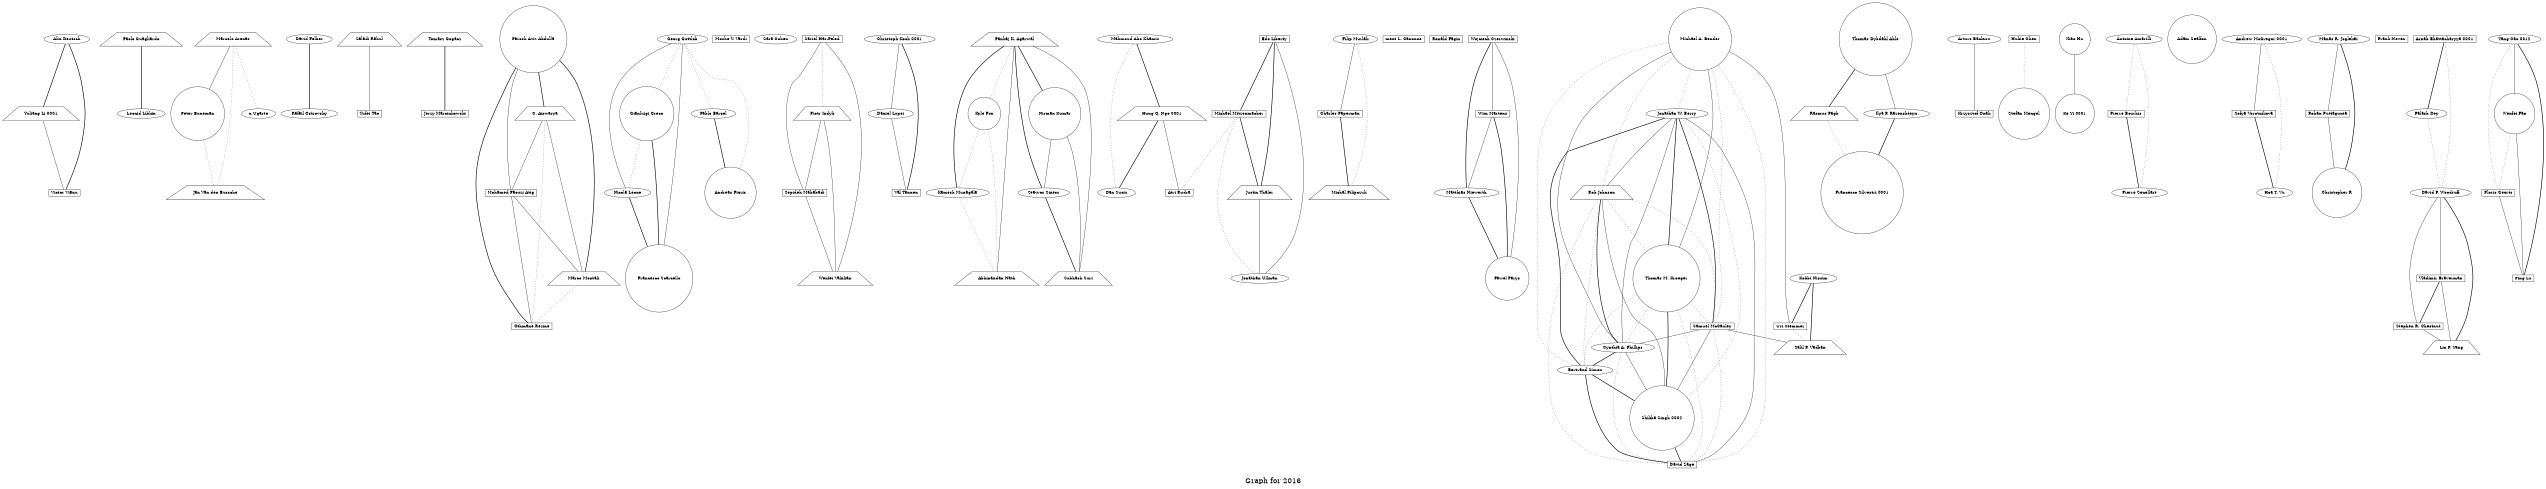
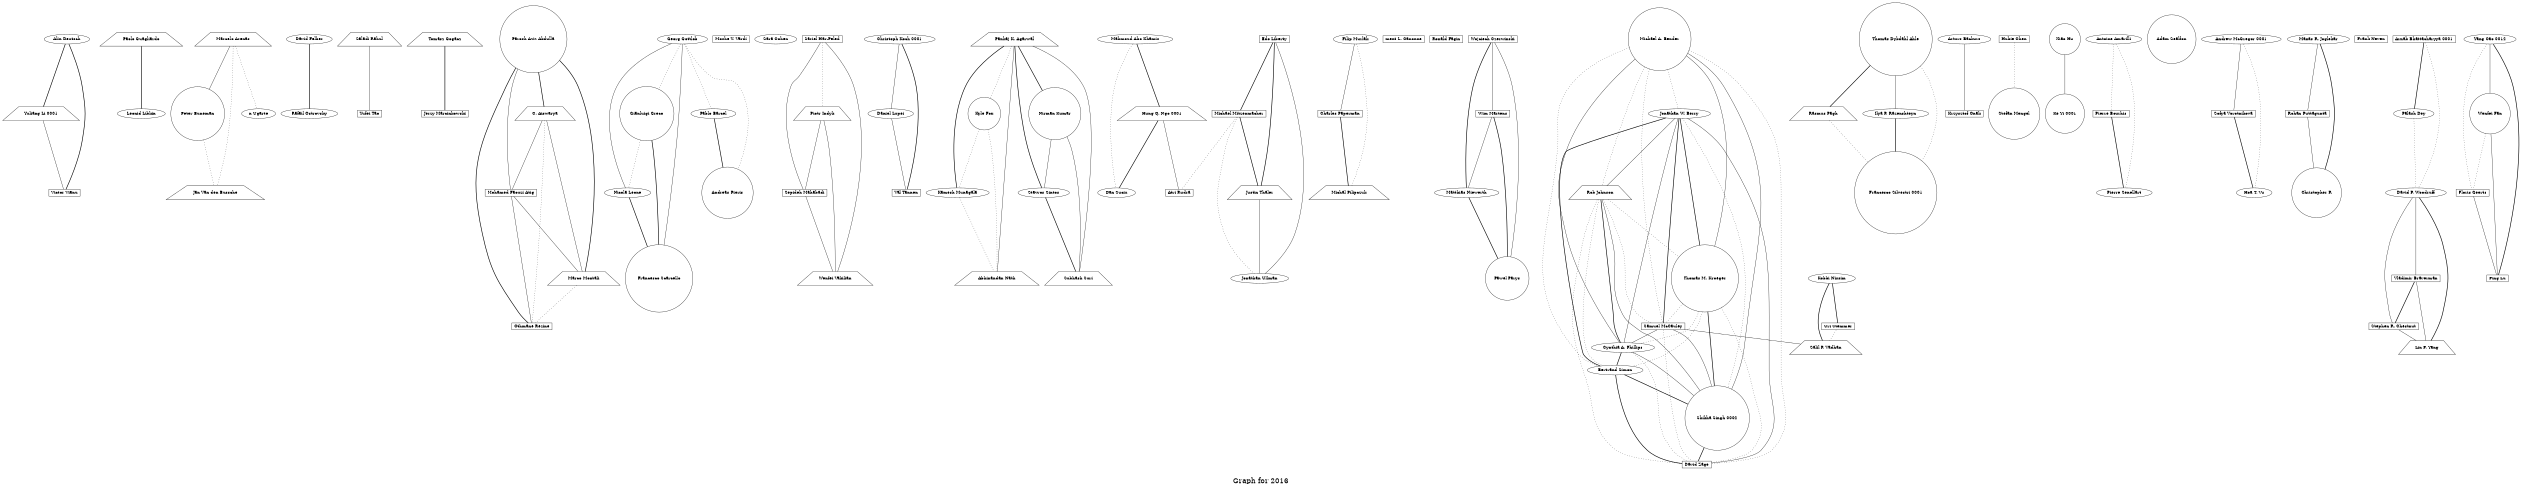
edge "Thomas Dybdahl Ahle" -- "Francesco Silvestri 0001": added
edge "Michael A. Bender" -- "Uri Stemmer": now "Michael A. Bender" -- "Shikha Singh 0002"
